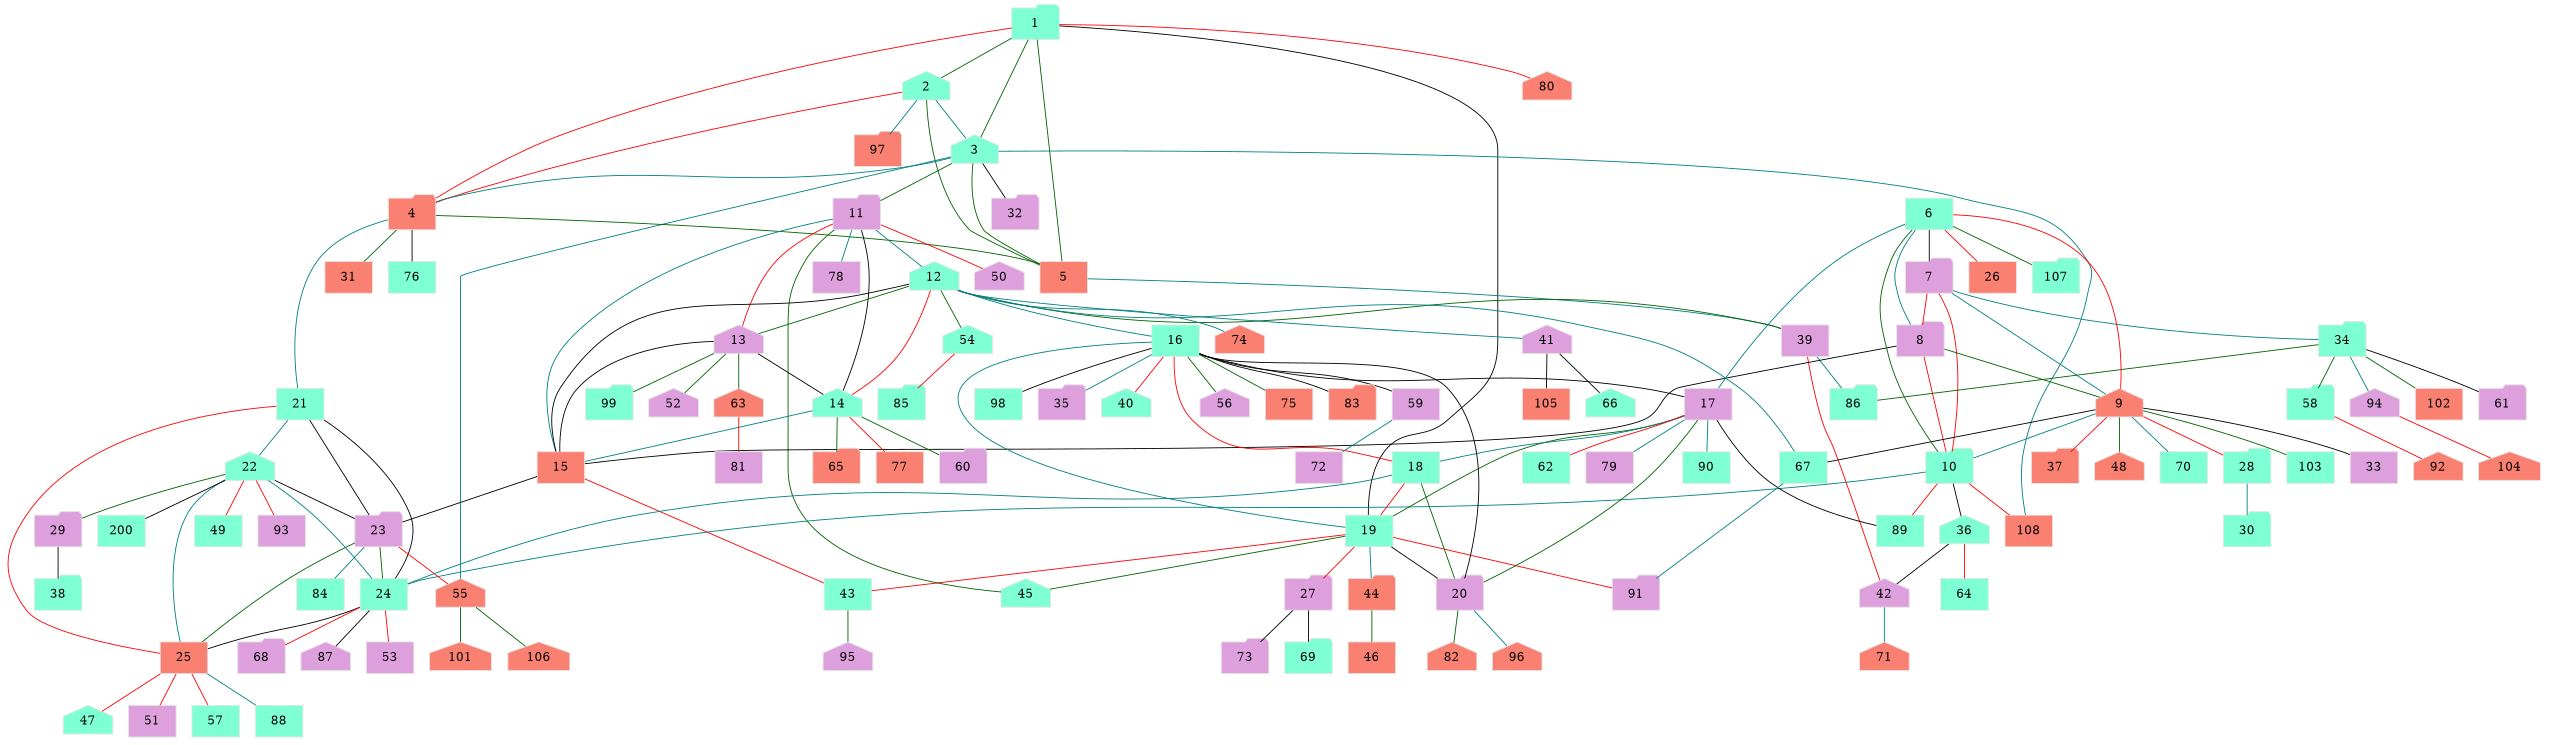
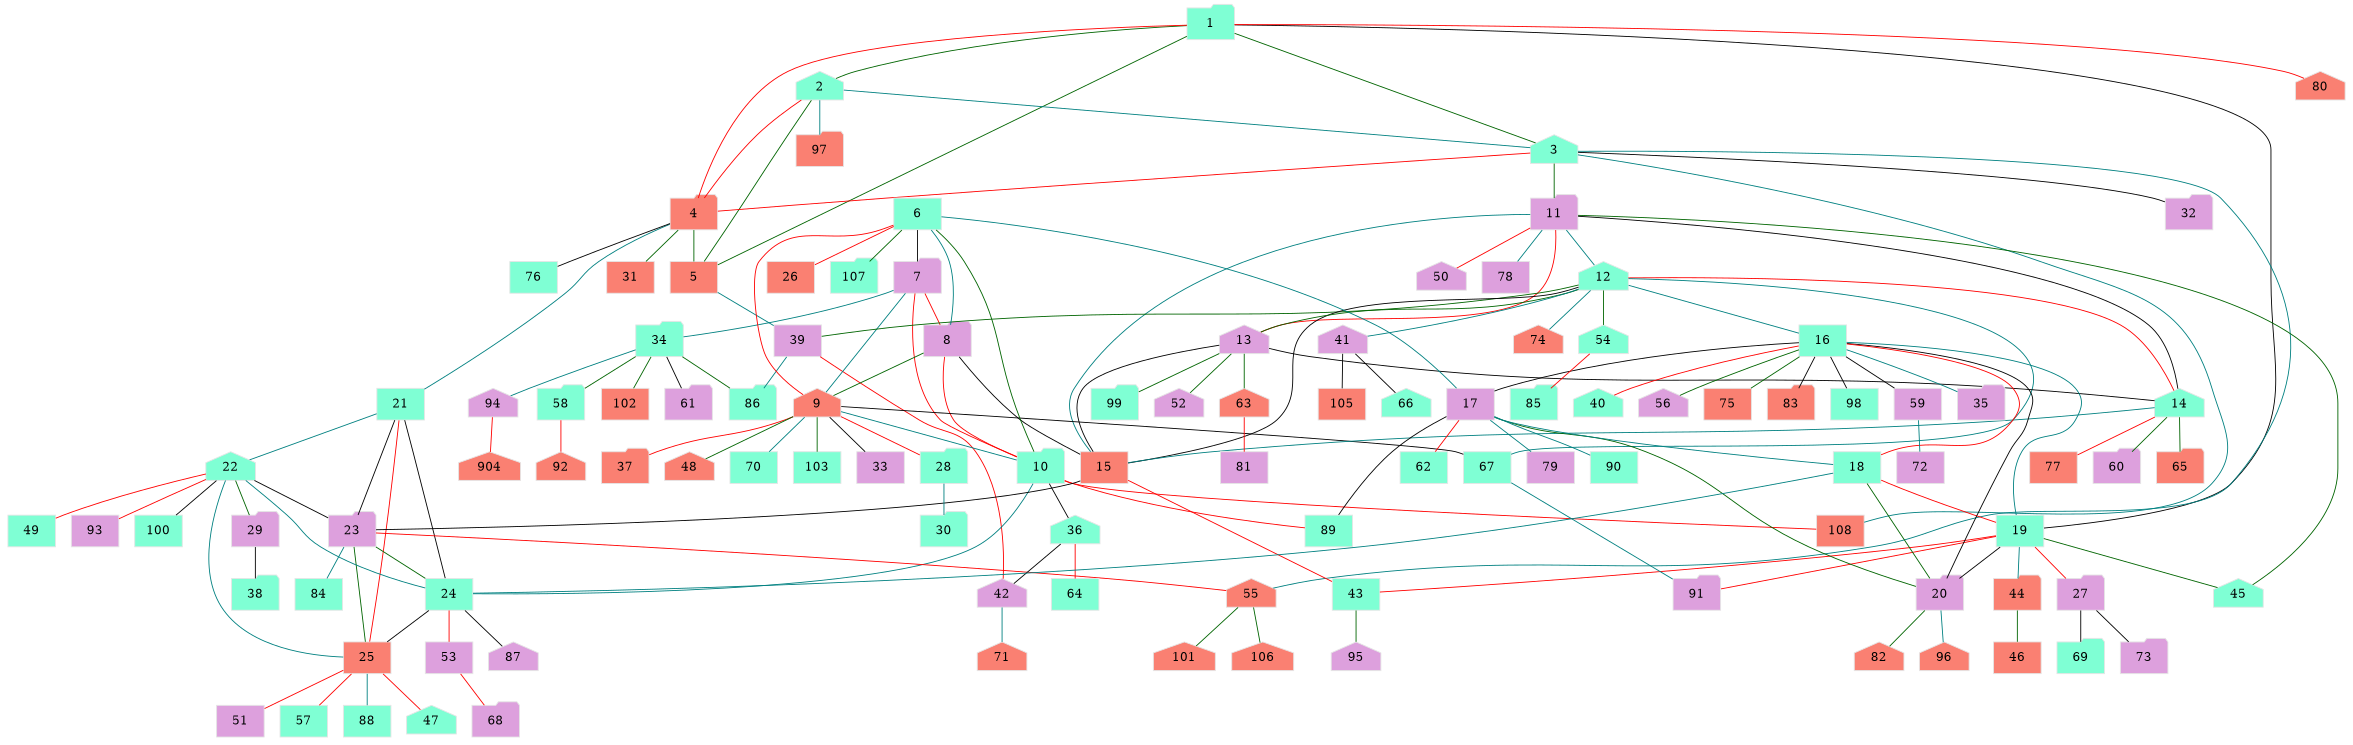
edge "3" -- "4": color teal -> red
edge "3" -- "5": removed
edge "17" -- "19": removed
node "104": label "104" -> "904"
node "200": label "200" -> "100"
edge "24" -- "68": now "53" -- "68"
